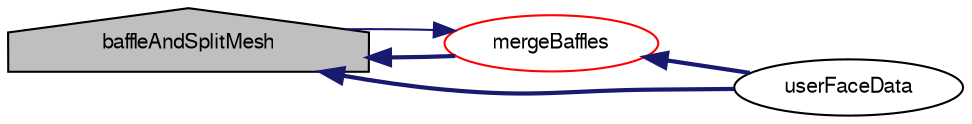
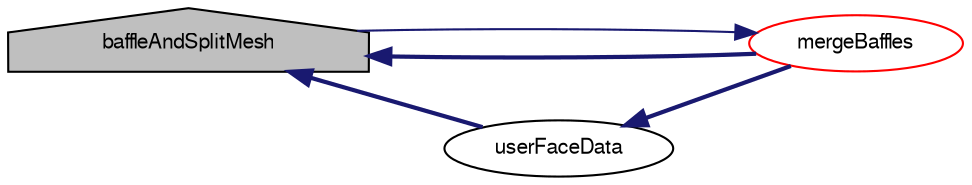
edge "userFaceData" -> "mergeBaffles": reversed
